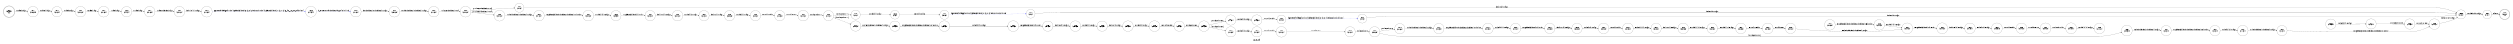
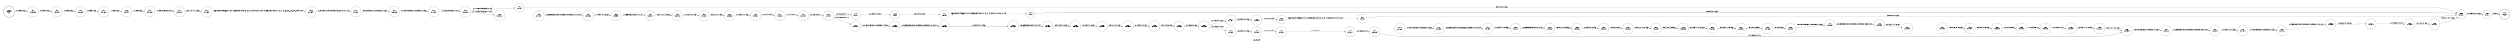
edge "N30708 (rp:72, ep:72)" -> "N30633 (rp:71, ep:71)": removed, label "%14 = load %struct.stream*, %struct.stream** %8, align 8"
edge "N30677 (rp:37, ep:37)" -> "N30678 (rp:36, ep:36)": label "%50 = load i16*, i16** %3, align 8" -> "store i16 %62, i16* %63, align 2"
edge "N30686 (rp:28, ep:28)" -> "N30687 (rp:27, ep:27)": removed, label "%58 = getelementptr inbounds i8, i8* %57, i32 1"
edge "N30693 (rp:21, ep:21)" -> "N30695 (rp:20, ep:20)": added, label "store i16 %62, i16* %63, align 2"
edge "N30669 (rp:45, ep:45)" -> "N30713 (rp:44, ep:44)": removed, label "[%42 = icmp ne i32 %41, 0]"
edge "N30683 (rp:31, ep:31)" -> "N30686 (rp:28, ep:28)": now "N30683 (rp:31, ep:31)" -> "N30684 (rp:30, ep:30)"
edge "N30699 (rp:16, ep:16)" -> "N30703 (rp:12, ep:12)": now "N30699 (rp:16, ep:16)" -> "N30700 (rp:15, ep:15)"
